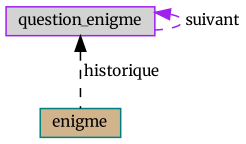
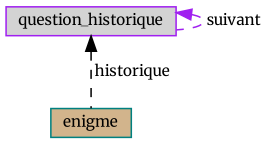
node "question_enigme": label "question_enigme" -> "question_historique"
